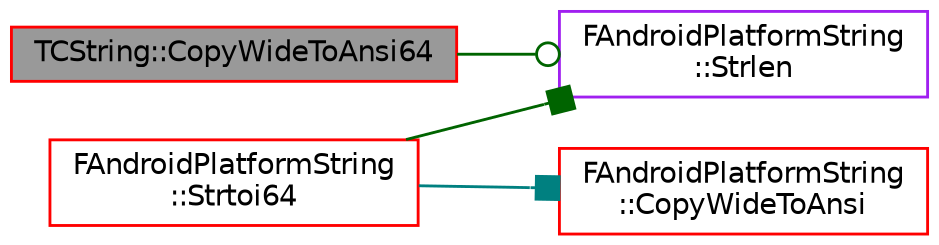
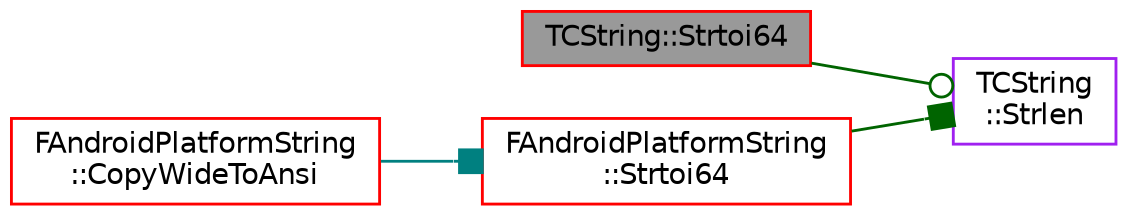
node "TCString::CopyWideToAnsi64": label "TCString::CopyWideToAnsi64" -> "TCString::Strtoi64"
node "FAndroidPlatformString ::Strlen": label "FAndroidPlatformString ::Strlen" -> "TCString ::Strlen"
edge "FAndroidPlatformString ::Strtoi64" -> "FAndroidPlatformString ::CopyWideToAnsi": reversed
